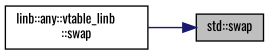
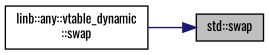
node "linb::any::vtable_linb ::swap": label "linb::any::vtable_linb ::swap" -> "linb::any::vtable_dynamic ::swap"
